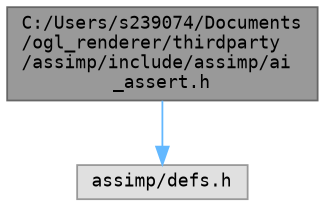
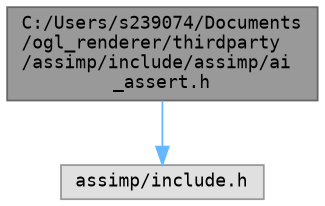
node "assimp/defs.h": label "assimp/defs.h" -> "assimp/include.h"
